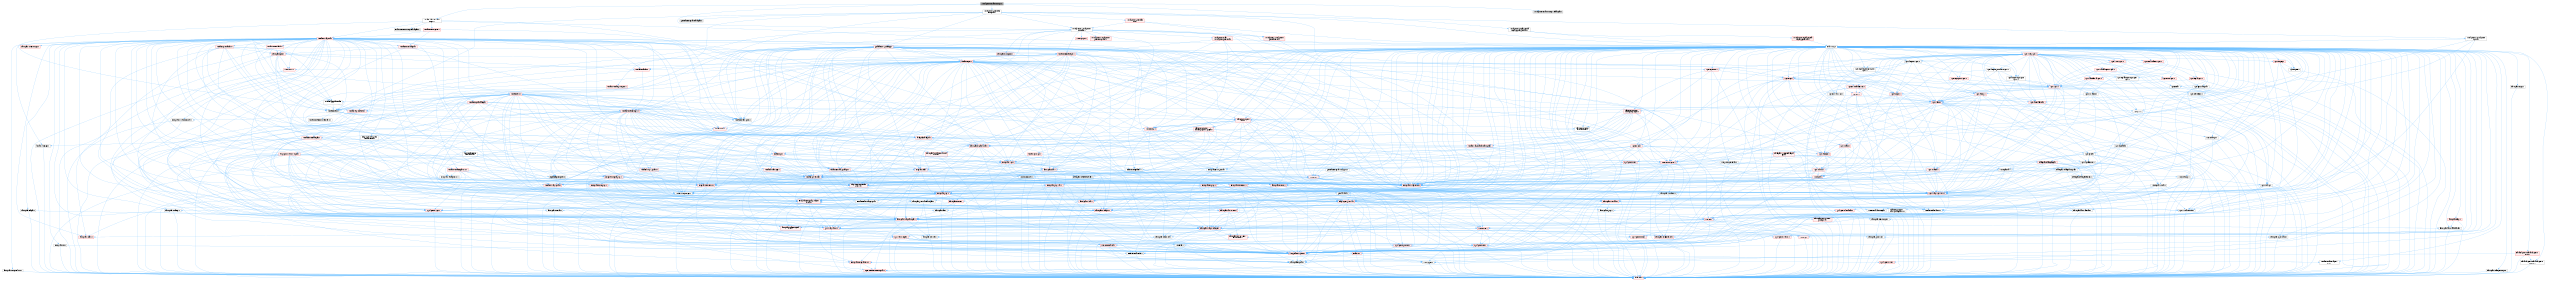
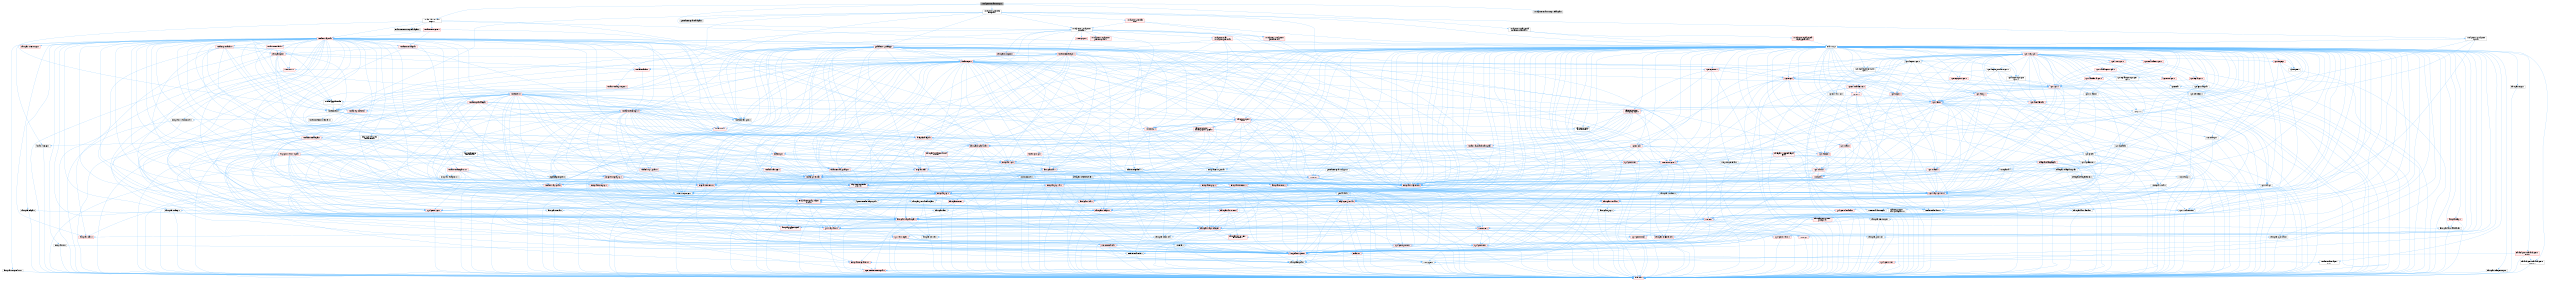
node "WorldPartition/LoaderAdapter /LoaderAdapterActorList.h": label "WorldPartition/LoaderAdapter /LoaderAdapterActorList.h" -> "WorldPartition/LoaderAdapter /ObjectCompileContext.h"
node "Concepts/GetTypeHashable.h": label "Concepts/GetTypeHashable.h" -> "PlatformCrt/GetTypeHashable.h"
